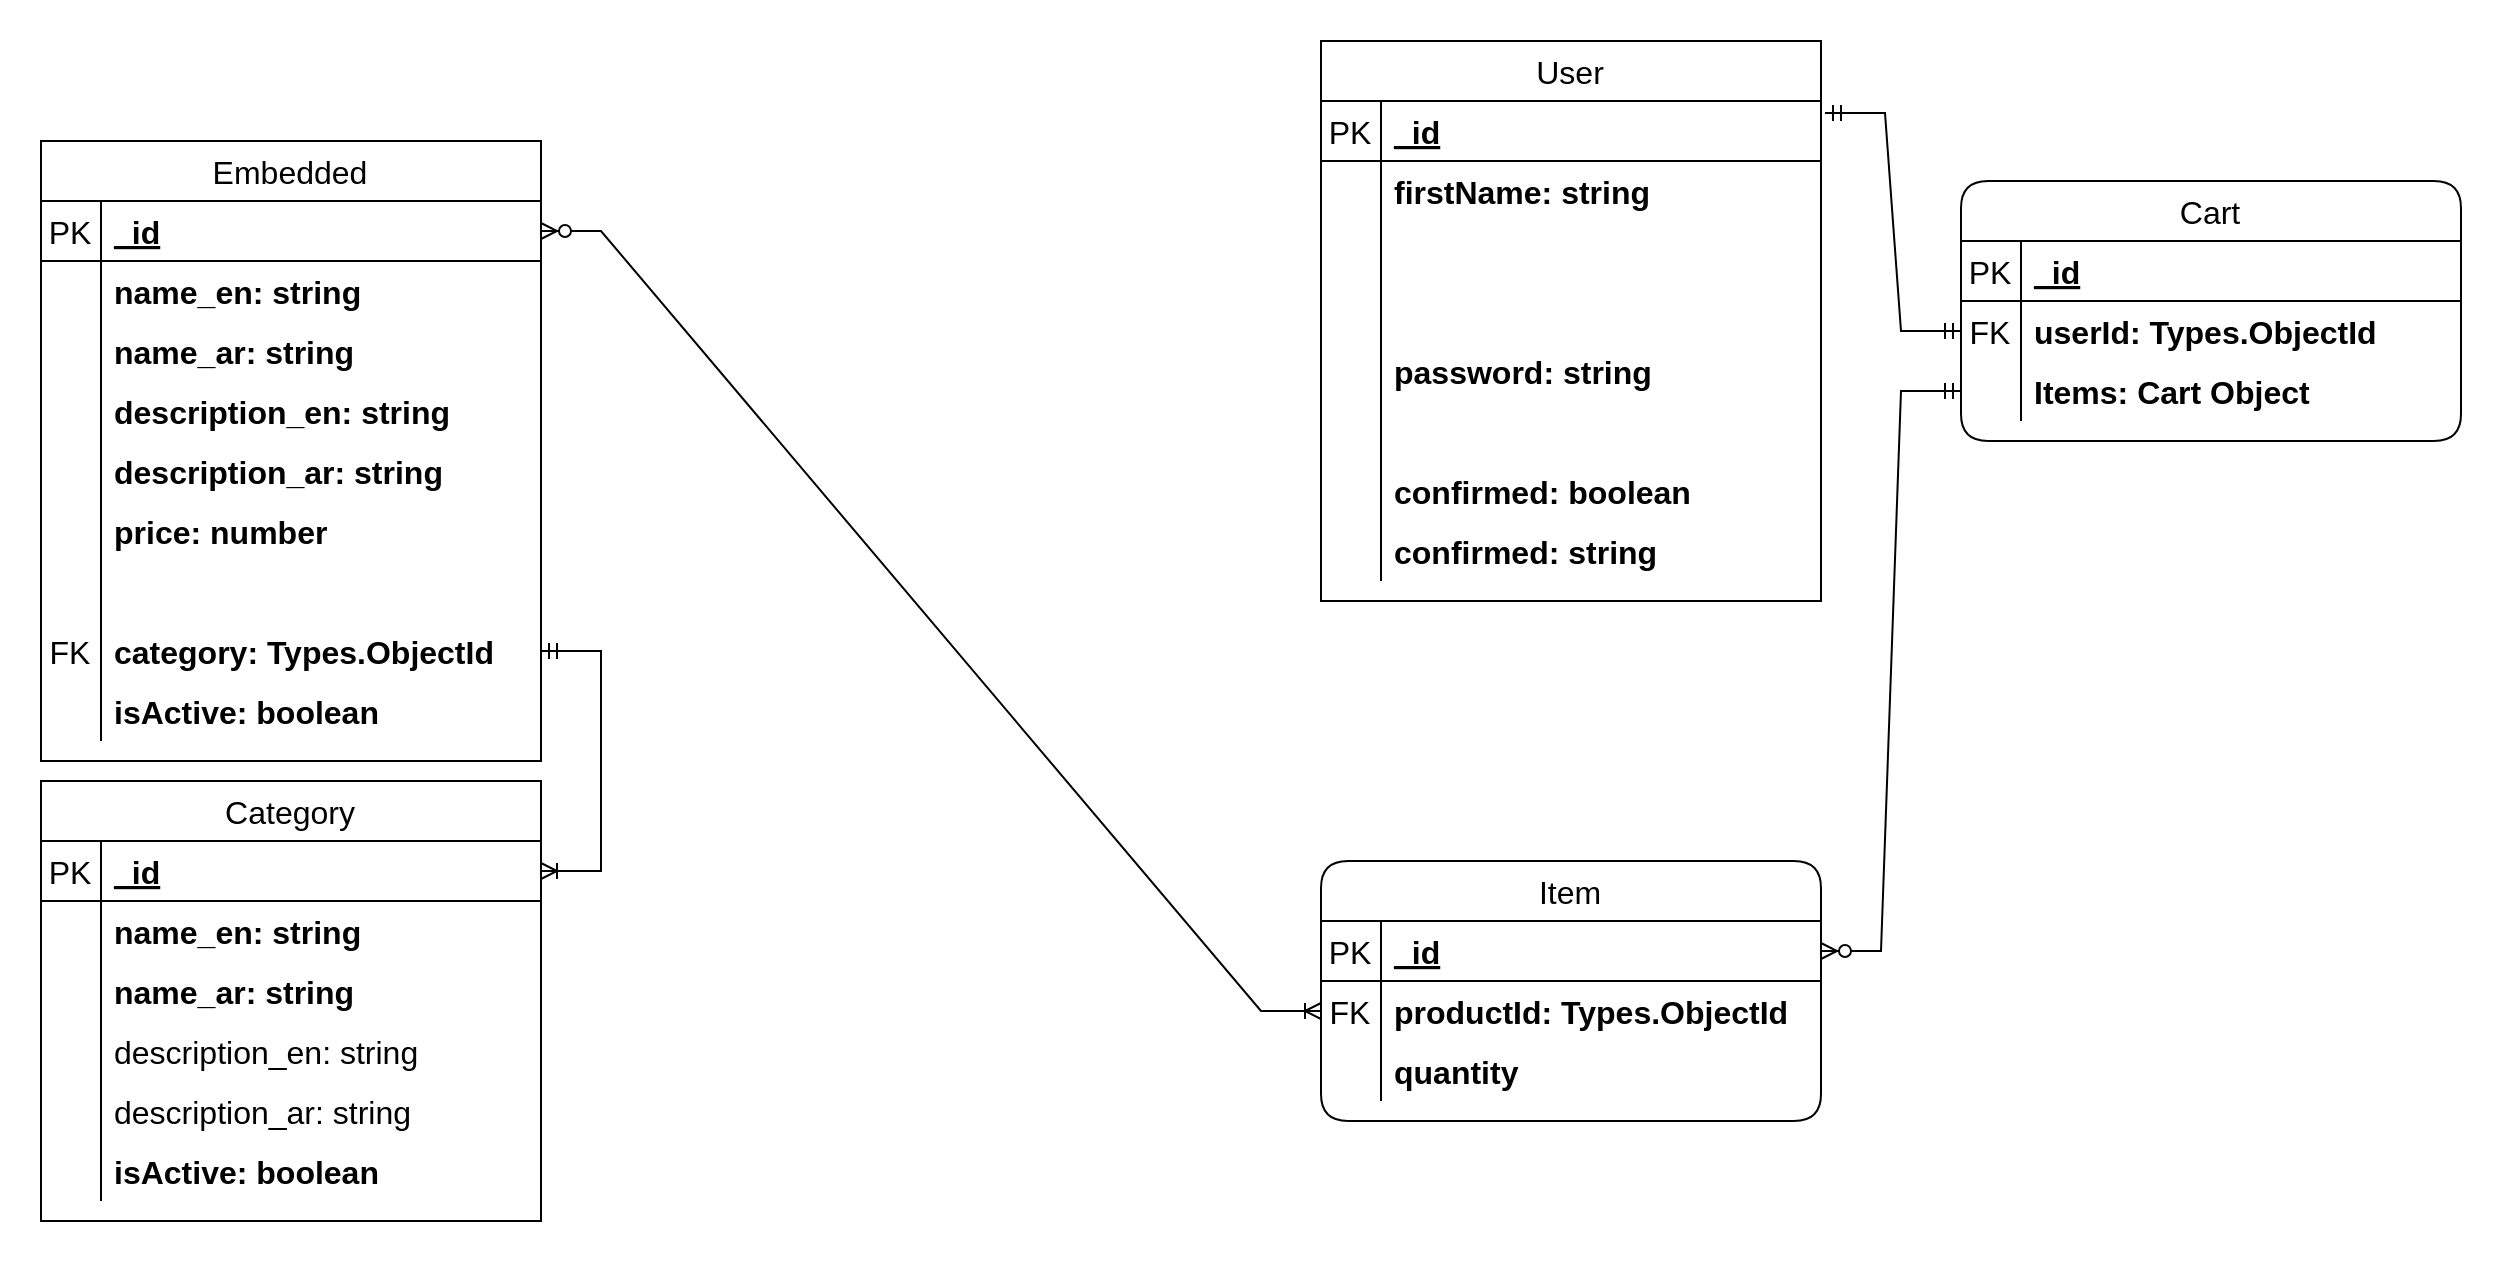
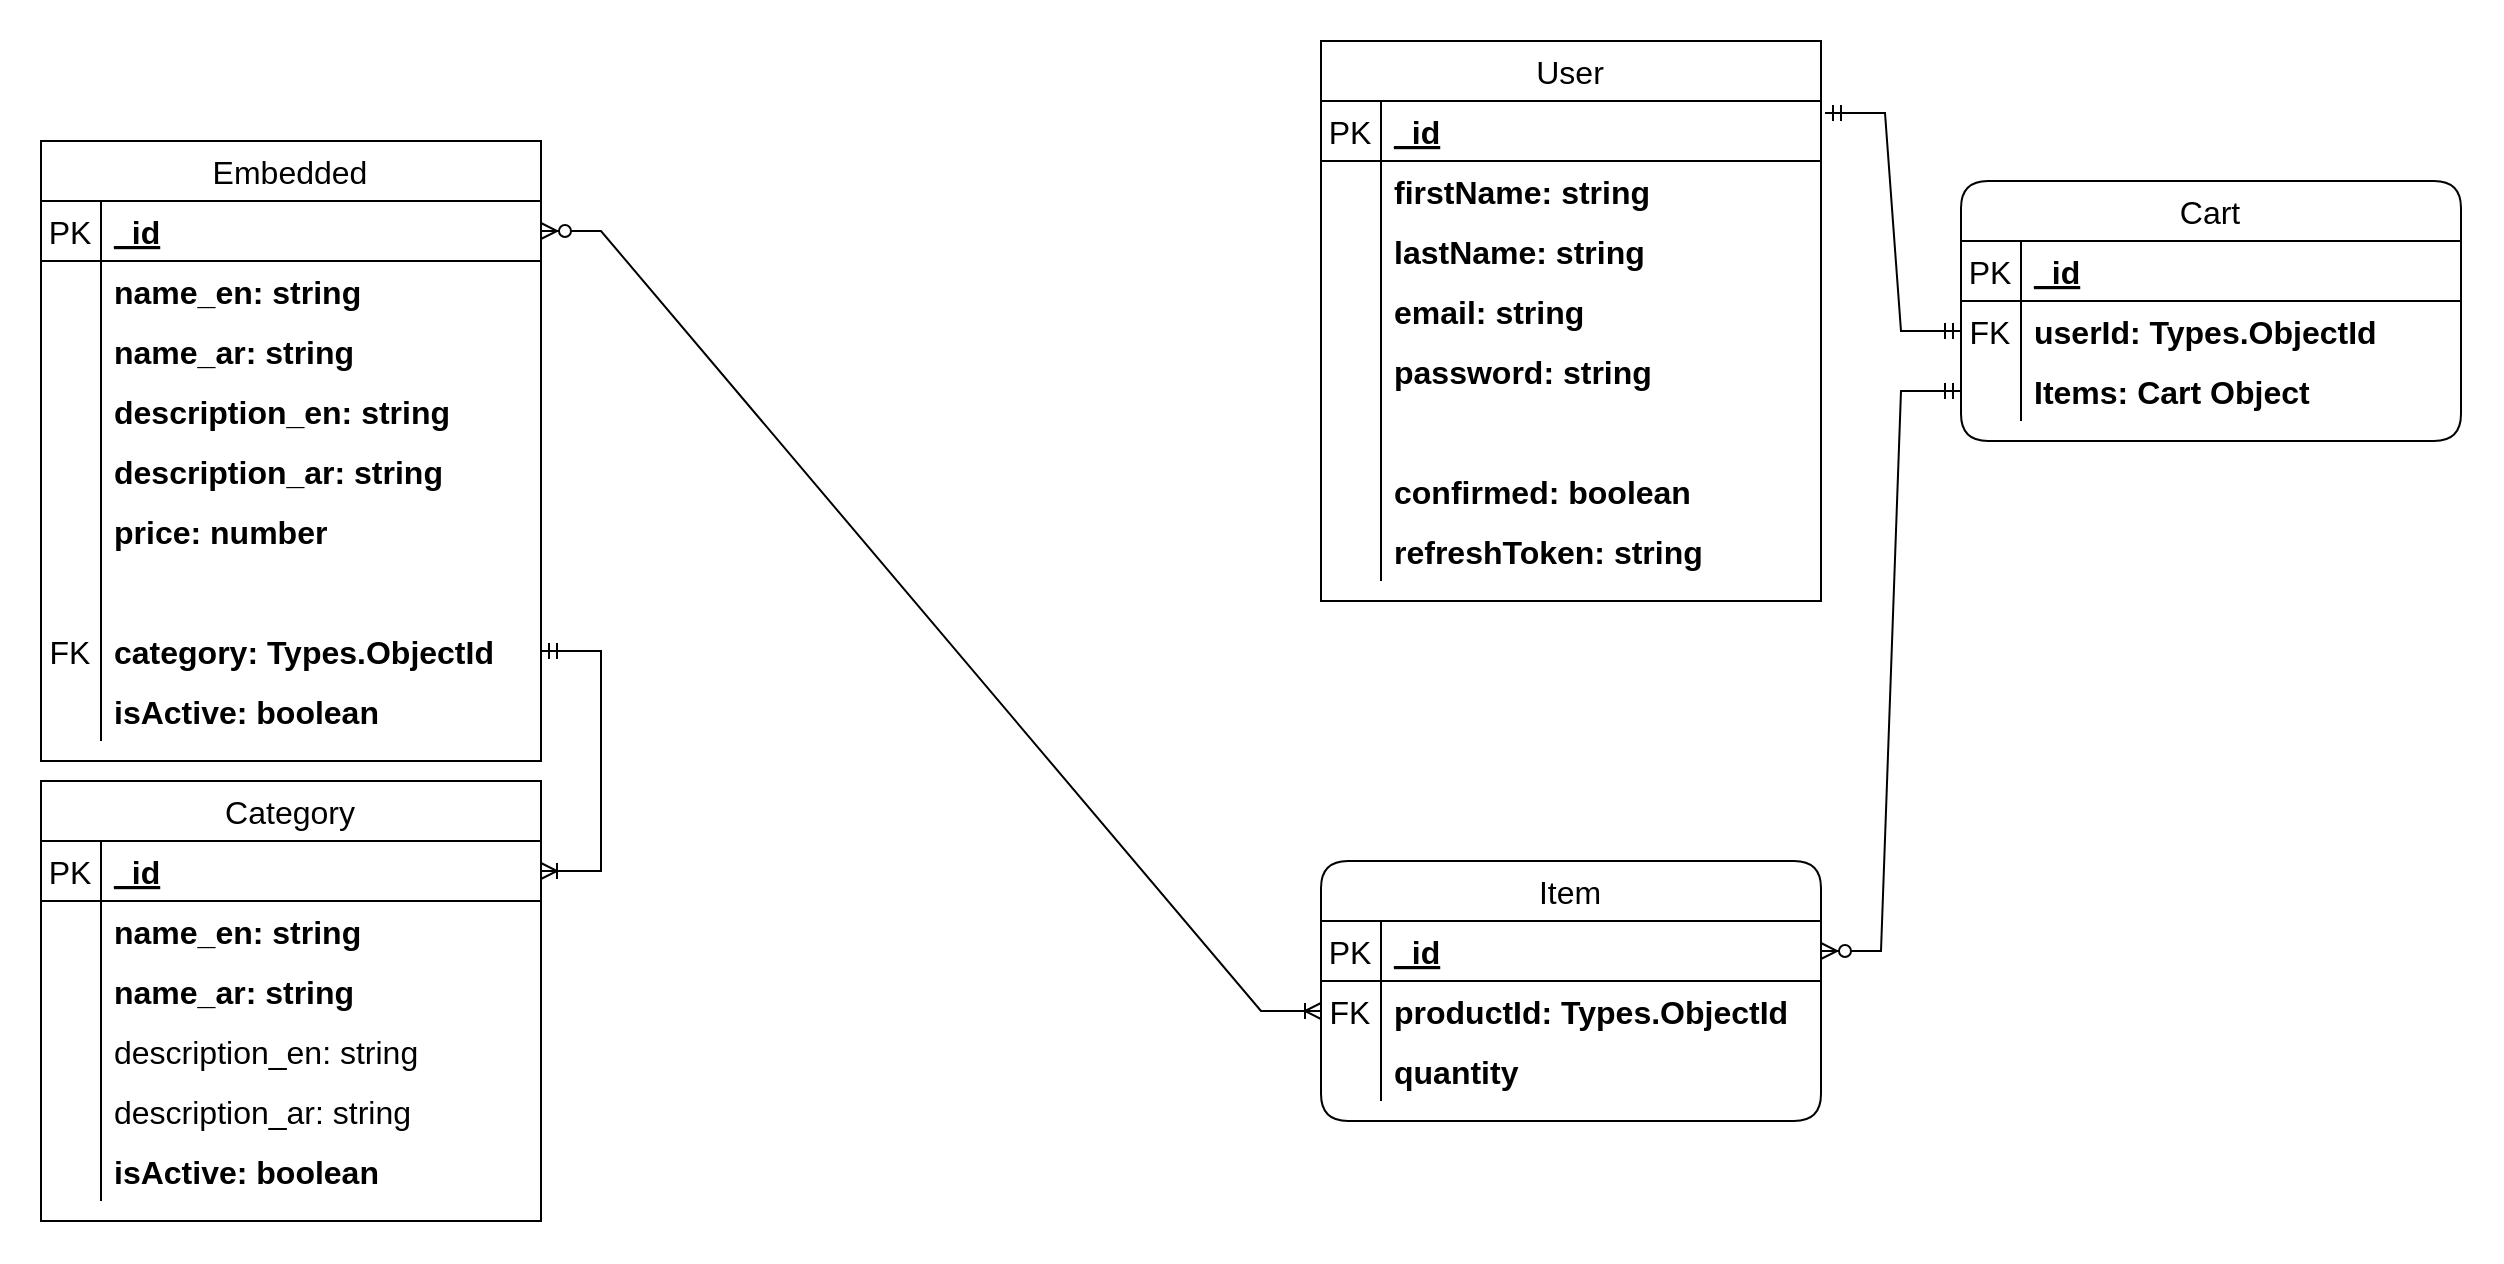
node "lastName: string": added
node "email: string": added
node "confirmed: string": label "confirmed: string" -> "refreshToken: string"
